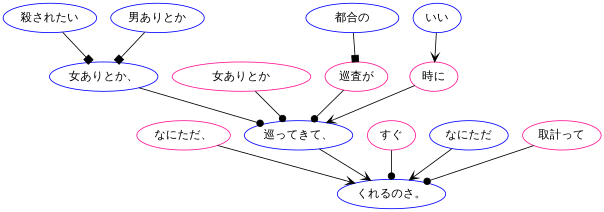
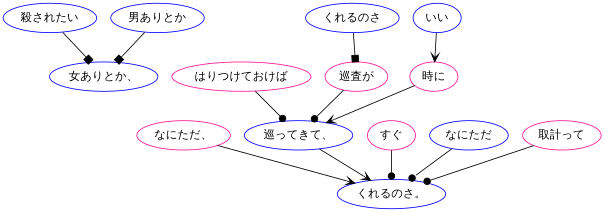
node "都合の": label "都合の" -> "くれるのさ"
node "女ありとか": label "女ありとか" -> "はりつけておけば"
edge "女ありとか、" -> "巡ってきて、": removed
edge "なにただ" -> "くれるのさ。": arrowhead vee -> dot
